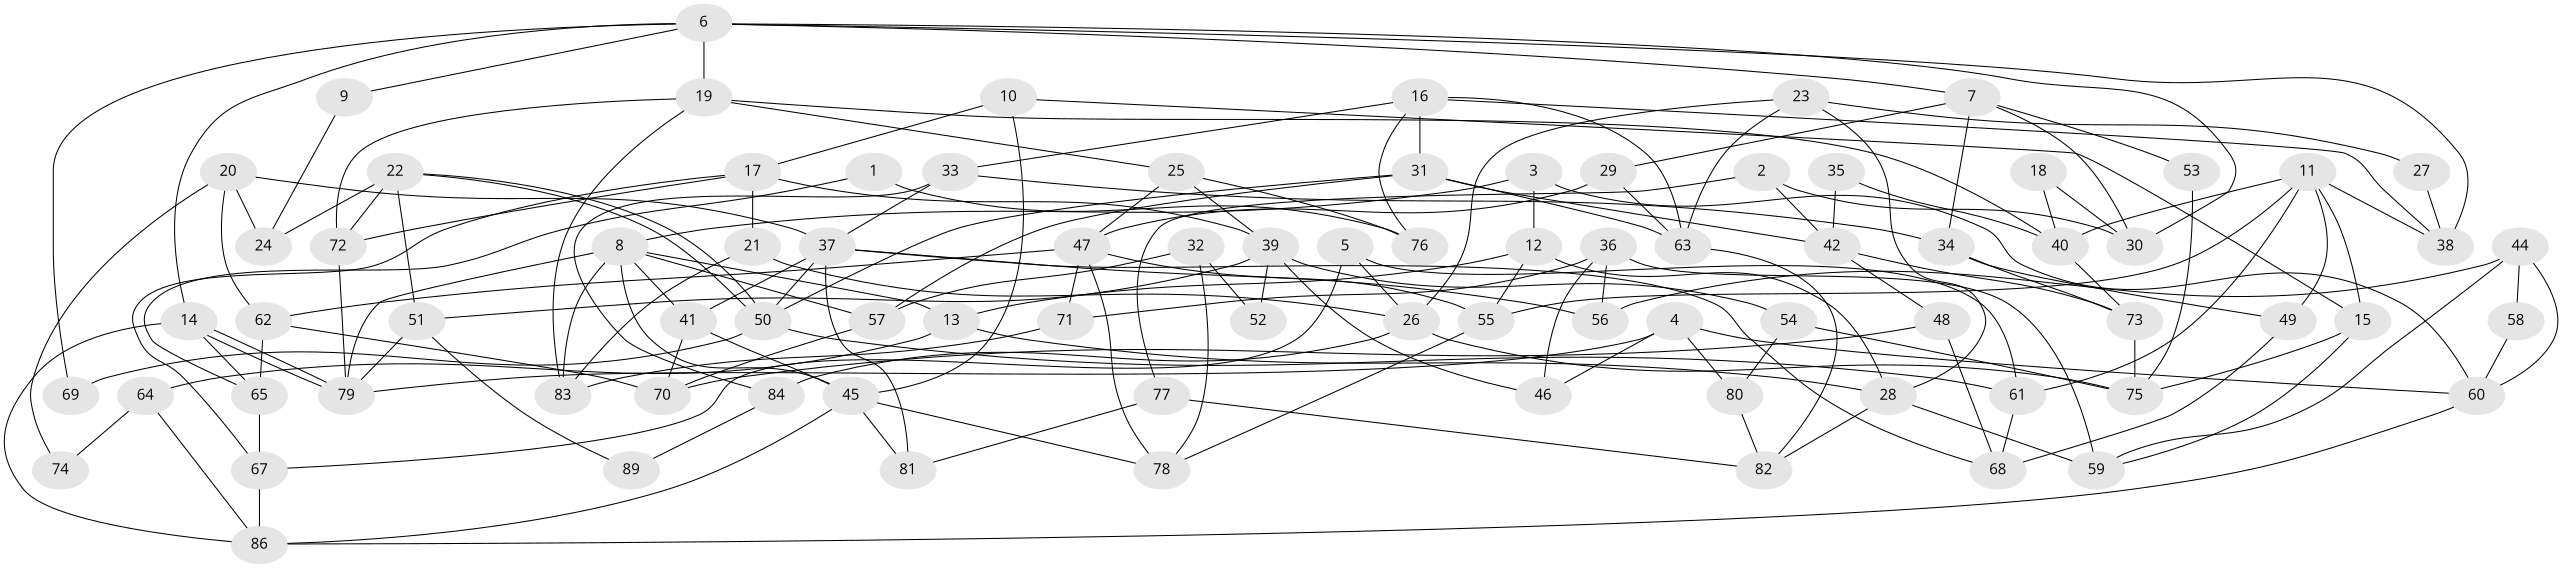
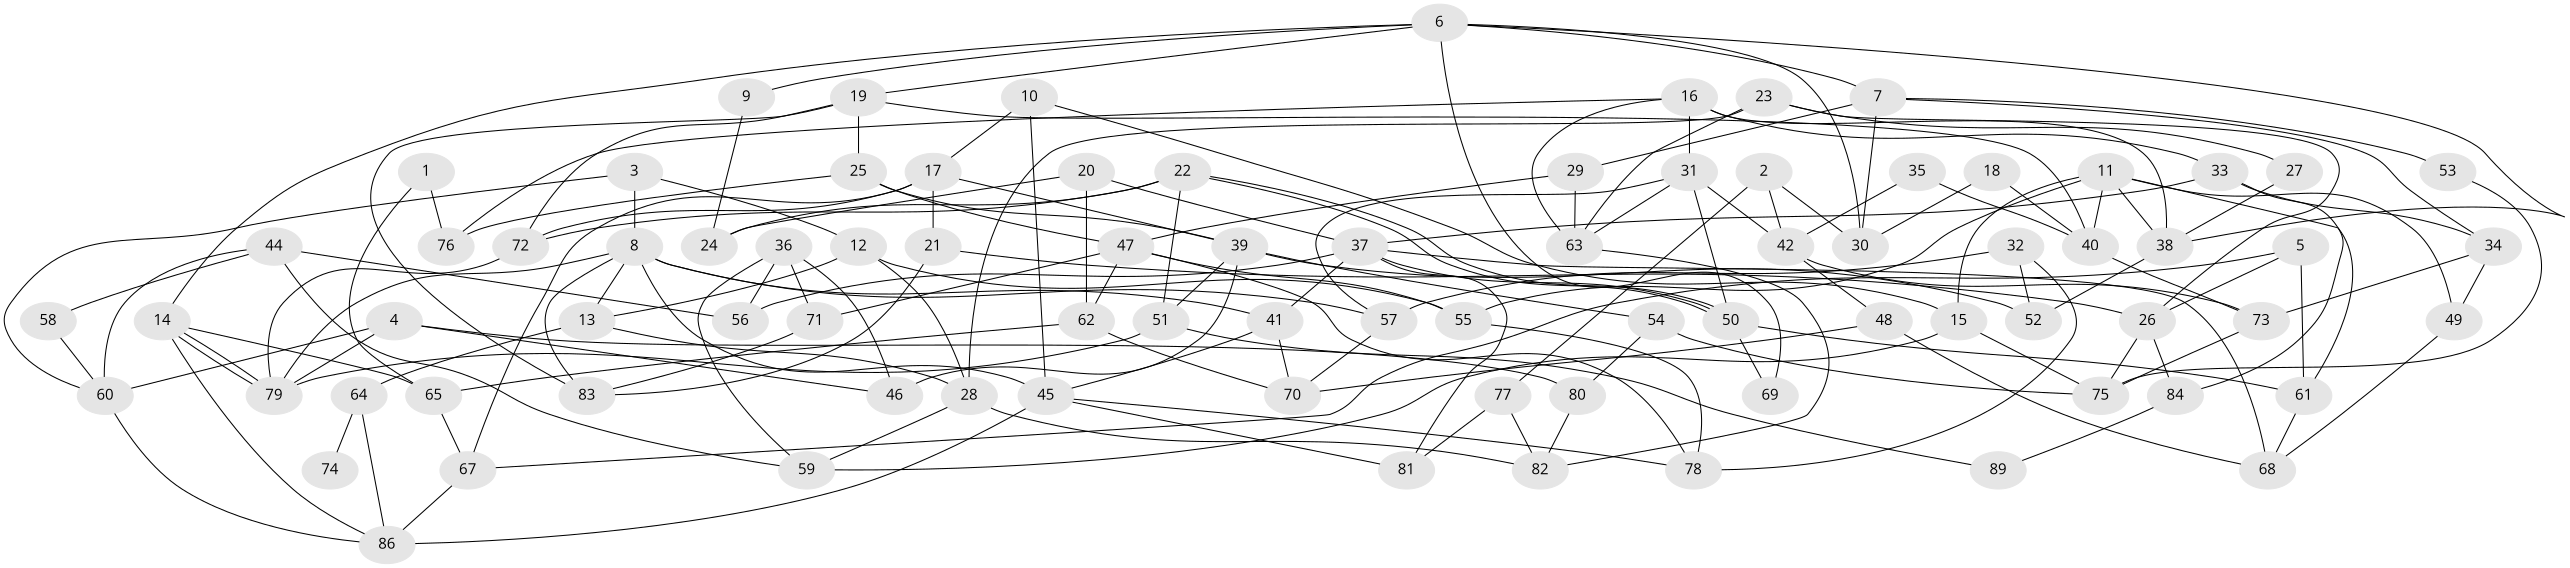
edge "38" -- "52": added
edge "20" -- "74": removed
